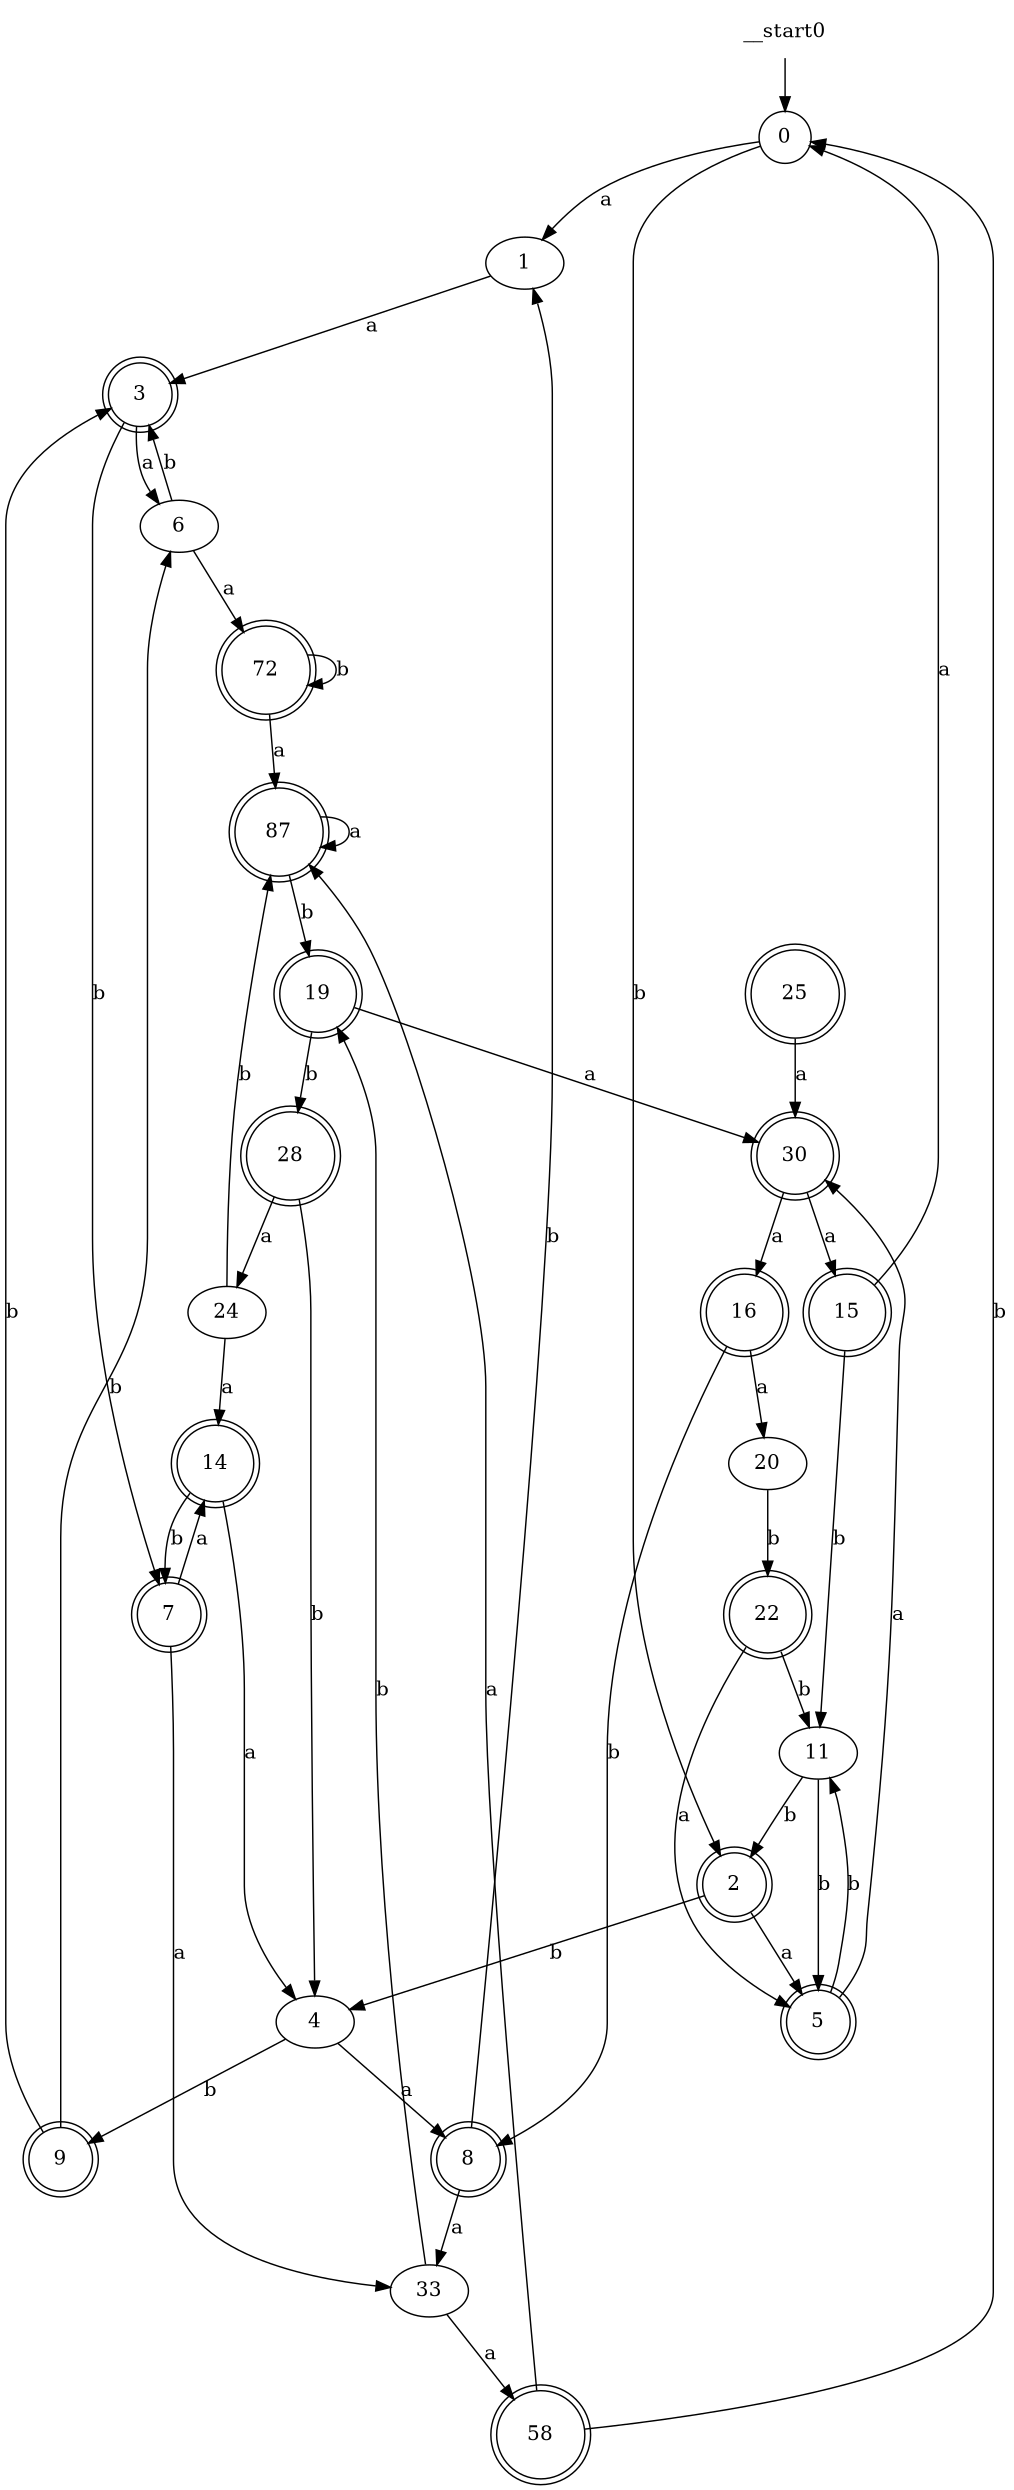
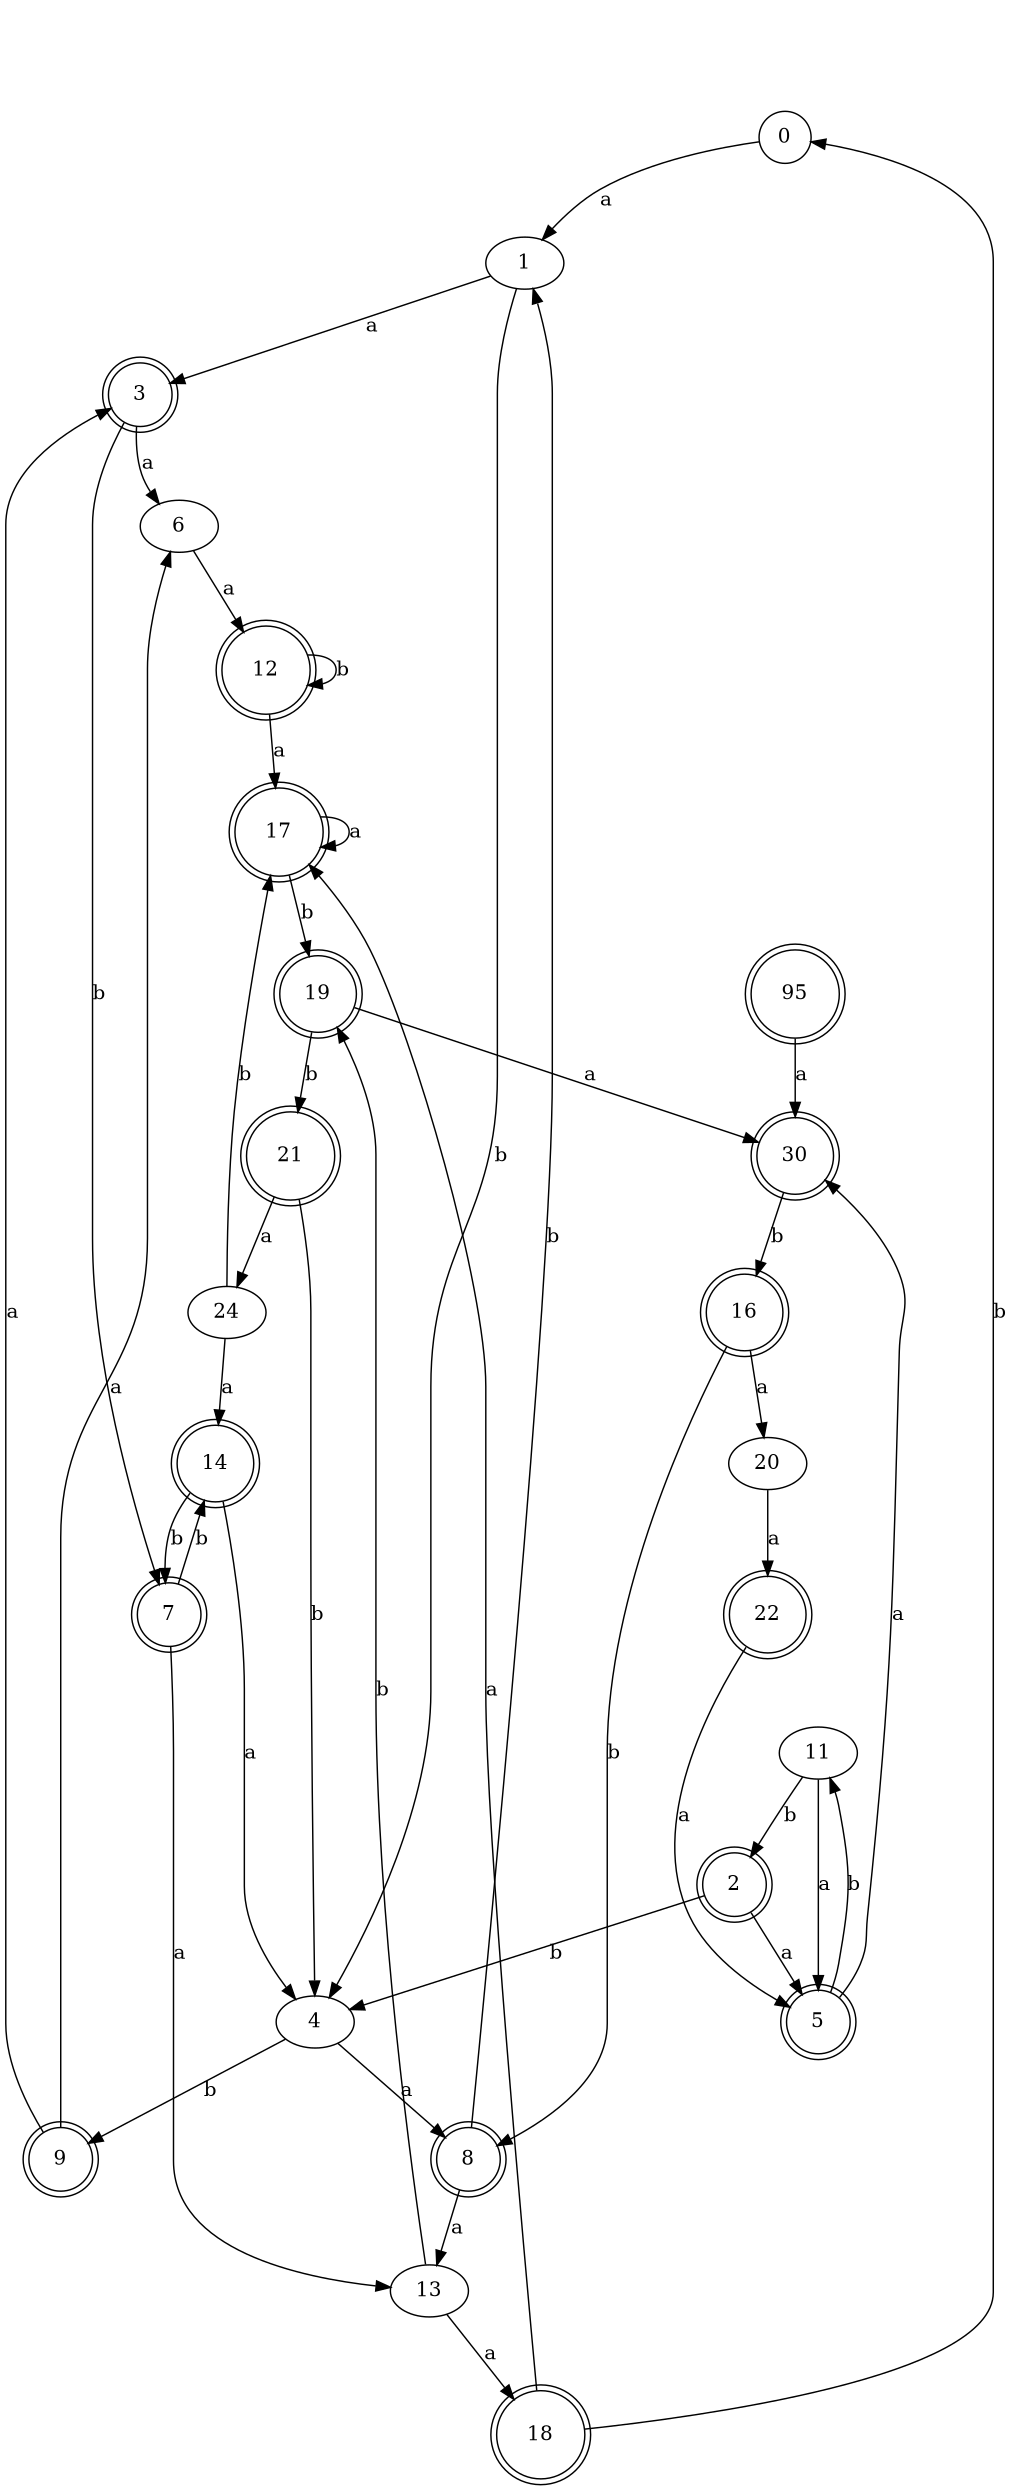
node "__start0": removed
edge "6" -> "3": removed, label "b"
node "72": label "72" -> "12"
node "87": label "87" -> "17"
edge "0" -> "2": removed, label "b"
node "25": label "25" -> "95"
edge "1" -> "4": added, label "b"
node "28": label "28" -> "21"
edge "30" -> "16": label "a" -> "b"
edge "9" -> "3": label "b" -> "a"
node "15": removed
edge "9" -> "6": label "b" -> "a"
edge "7" -> "14": label "a" -> "b"
edge "20" -> "22": label "b" -> "a"
edge "22" -> "11": removed, label "b"
edge "11" -> "5": label "b" -> "a"
node "33": label "33" -> "13"
node "58": label "58" -> "18"
